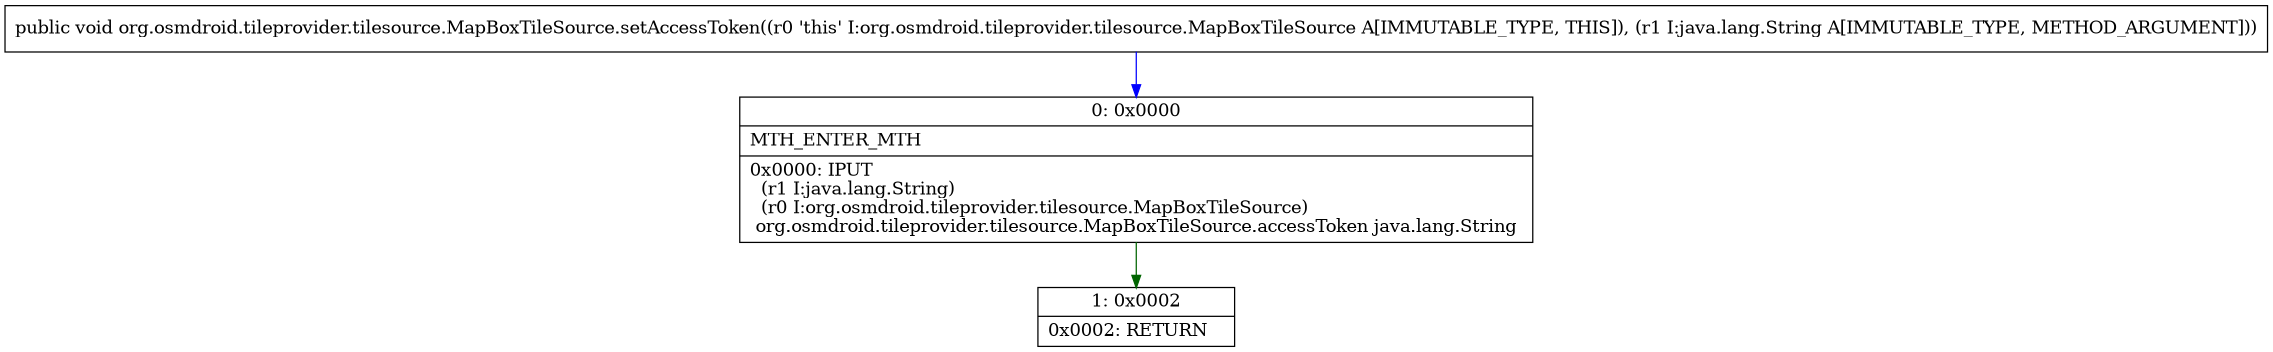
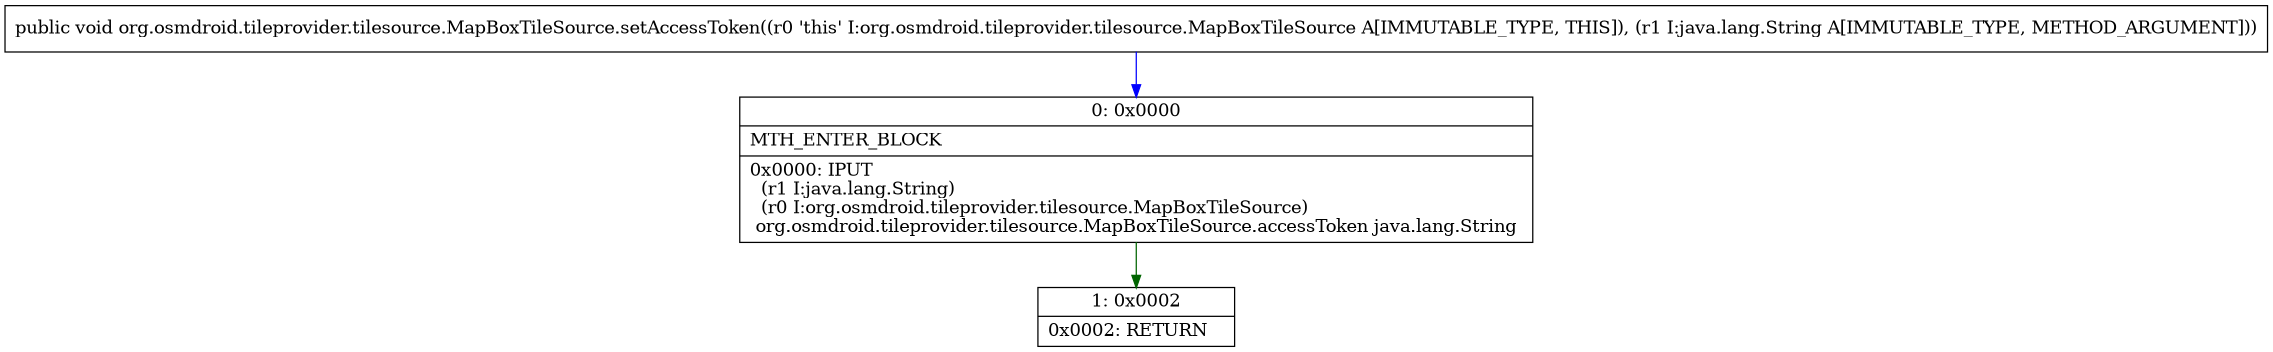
node "0: 0x0000": text "MTH_ENTER_MTH" -> "MTH_ENTER_BLOCK"
